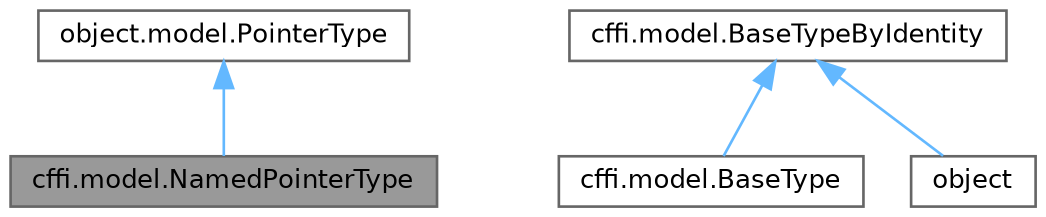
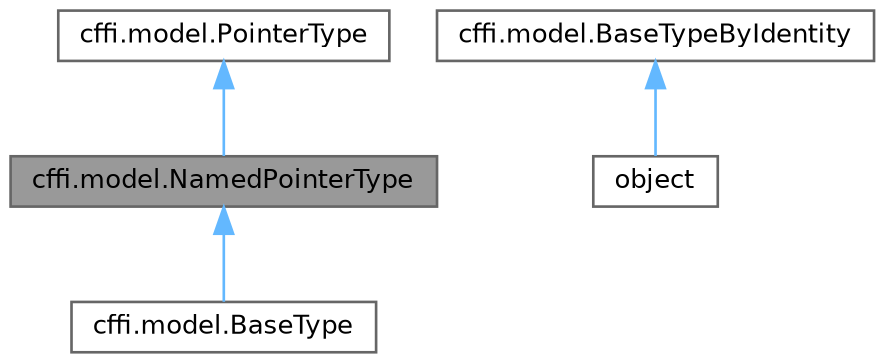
node "object.model.PointerType": label "object.model.PointerType" -> "cffi.model.PointerType"
edge "cffi.model.BaseType" -> "cffi.model.BaseTypeByIdentity": now "cffi.model.BaseType" -> "cffi.model.NamedPointerType"
